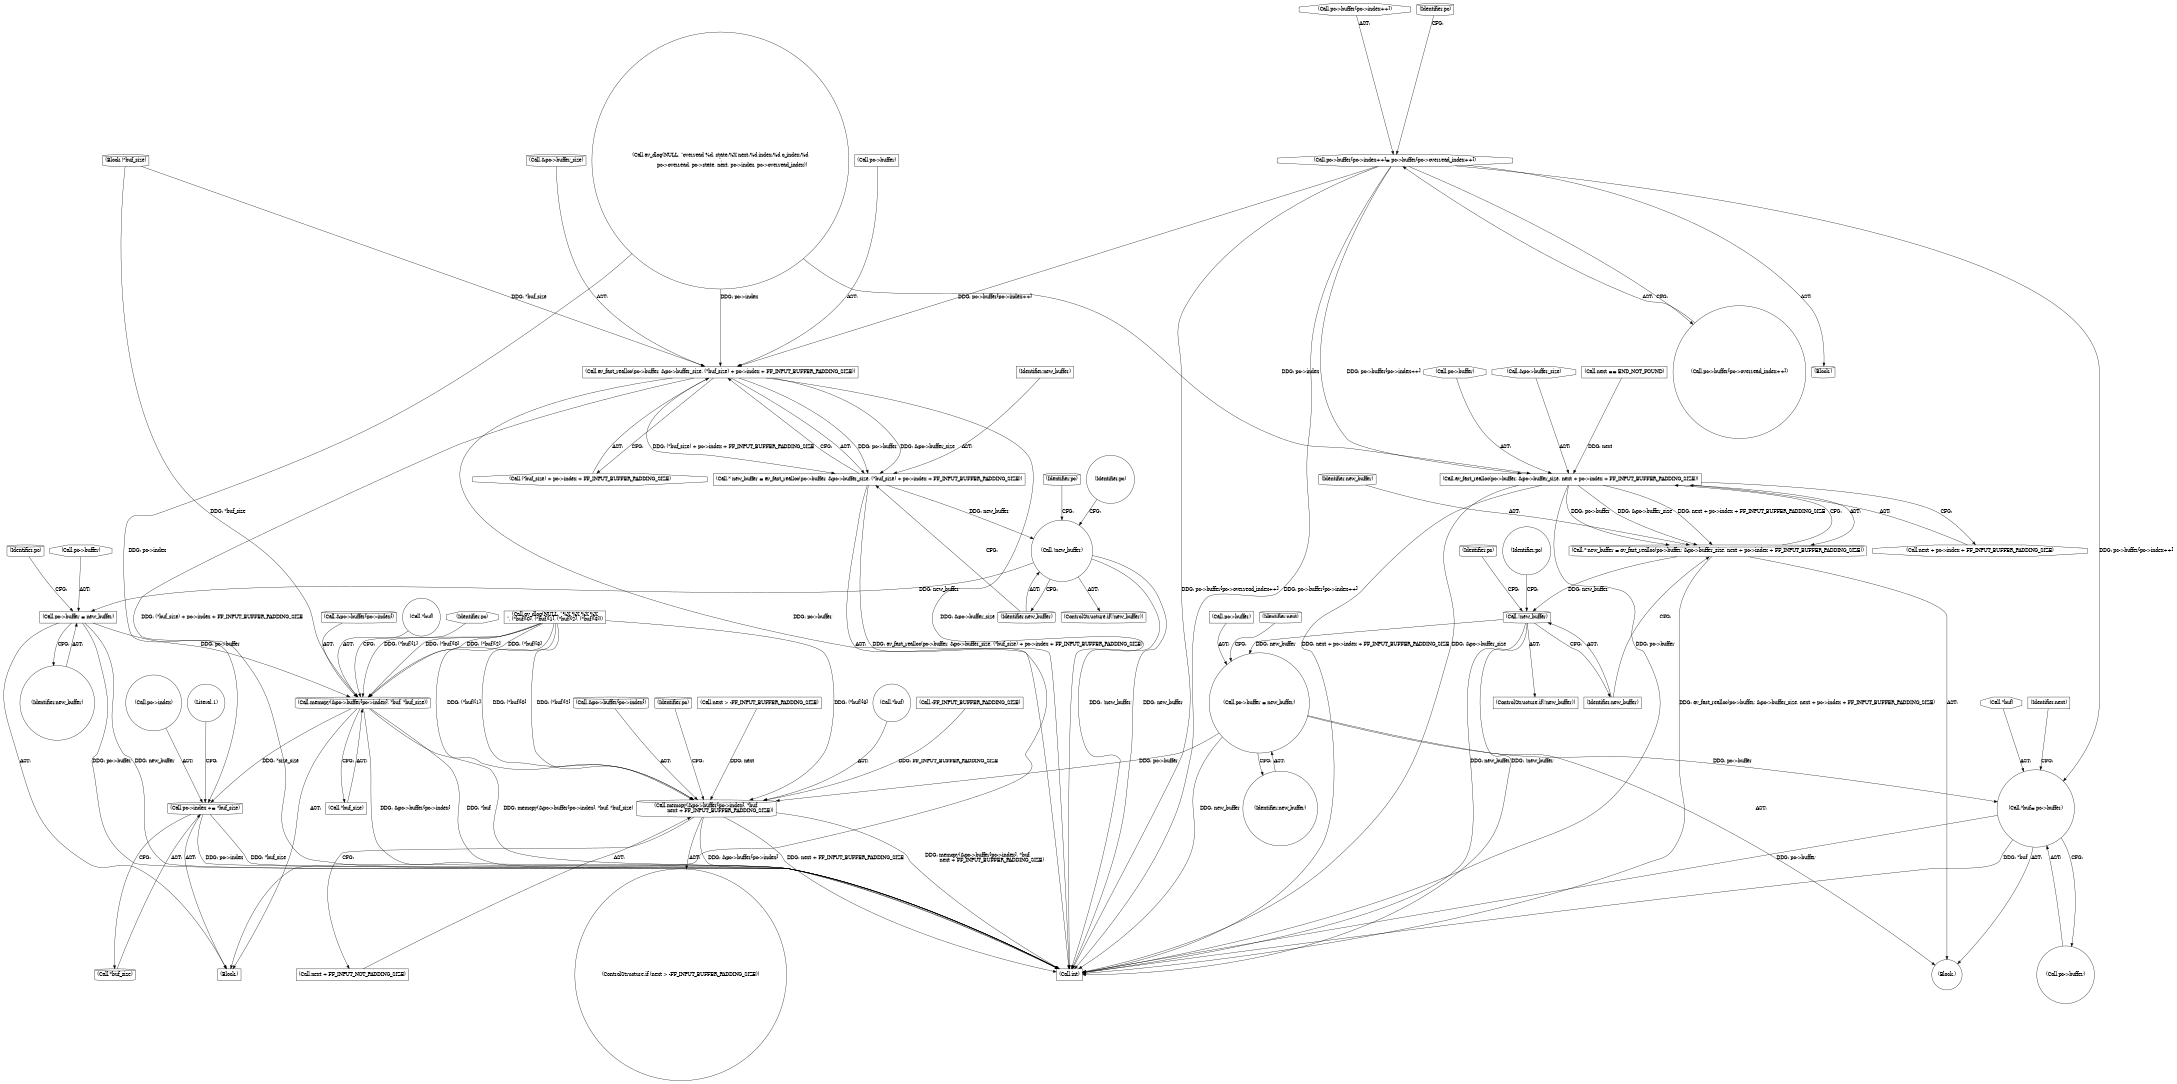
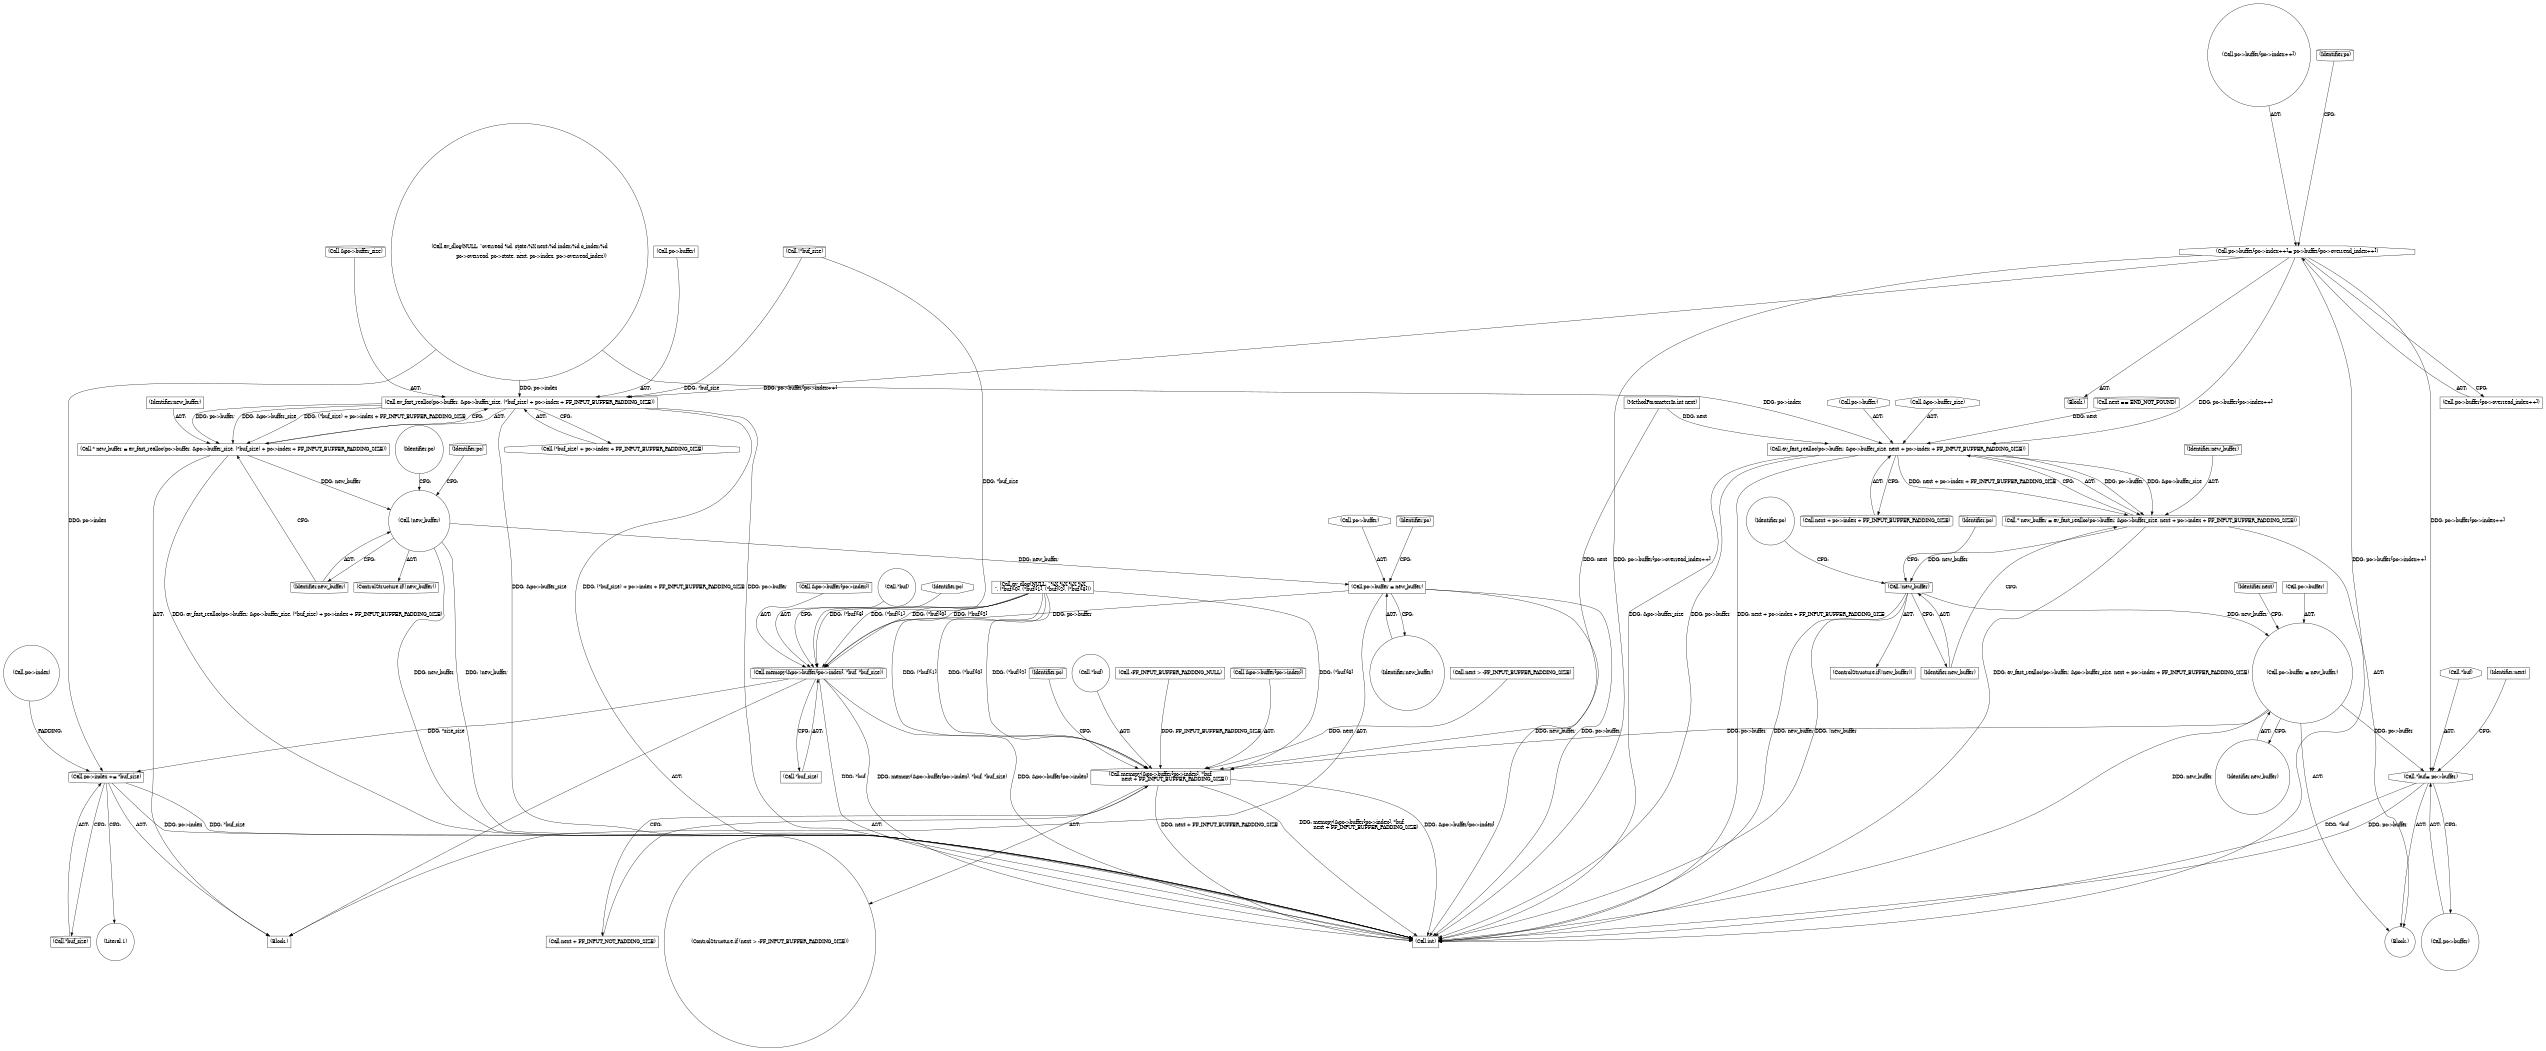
node "(Call,pc->buffer[pc->index++])": shape octagon -> circle
node "(Block,!*buf_size)": label "(Block,!*buf_size)" -> "(Call,!*buf_size)"
node "(Call,next == END_NOT_FOUND)": shape box -> cylinder
node "(Call,pc->buffer[pc->overread_index++])": shape circle -> box
node "(MethodParameterIn,int next)": added
node "(Call,next + pc->index + FF_INPUT_BUFFER_PADDING_SIZE)": shape octagon -> cylinder
node "(Call,-FF_INPUT_BUFFER_PADDING_SIZE)": label "(Call,-FF_INPUT_BUFFER_PADDING_SIZE)" -> "(Call,-FF_INPUT_BUFFER_PADDING_NULL)"
edge "(Literal,1)" -> "(Call,pc->index += *buf_size)": reversed
edge "(Call,pc->index)" -> "(Call,pc->index += *buf_size)": label "AST: " -> "PADDING: "
node "(Call,*buf= pc->buffer)": shape circle -> octagon
